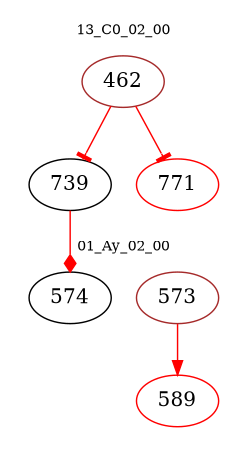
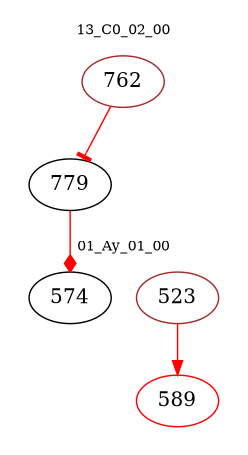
node "462": label "462" -> "762"
node "739": label "739" -> "779"
node "771": removed
cluster "01_Ay_02_00": label "01_Ay_02_00" -> "01_Ay_01_00"
node "573": label "573" -> "523"
